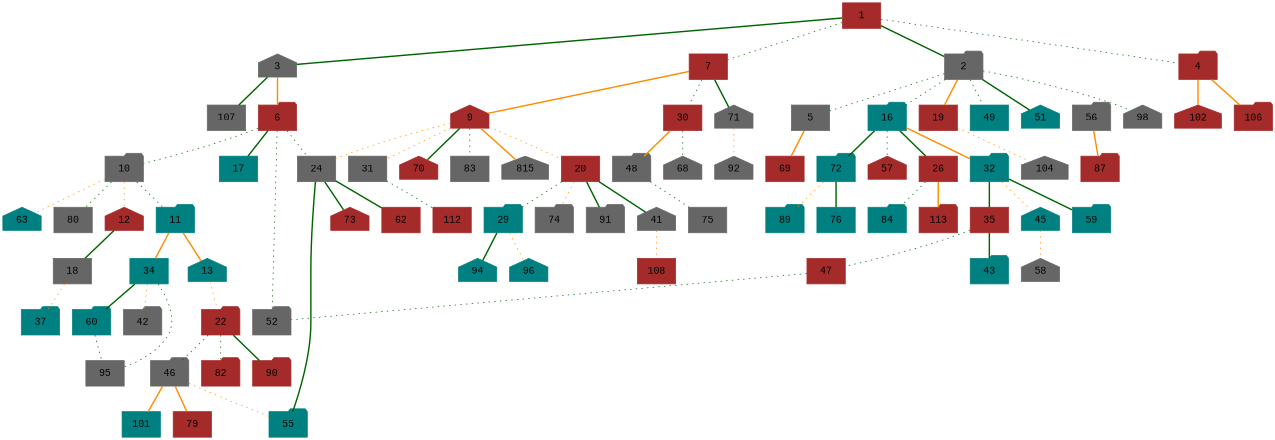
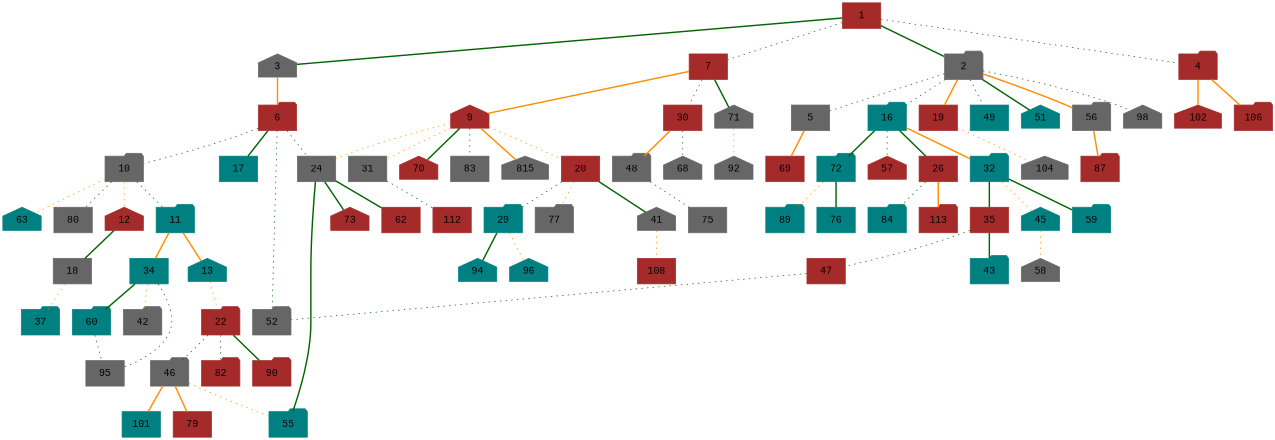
edge "2" -- "56": added
node "107": removed
node "74": label "74" -> "77"
node "91": removed
